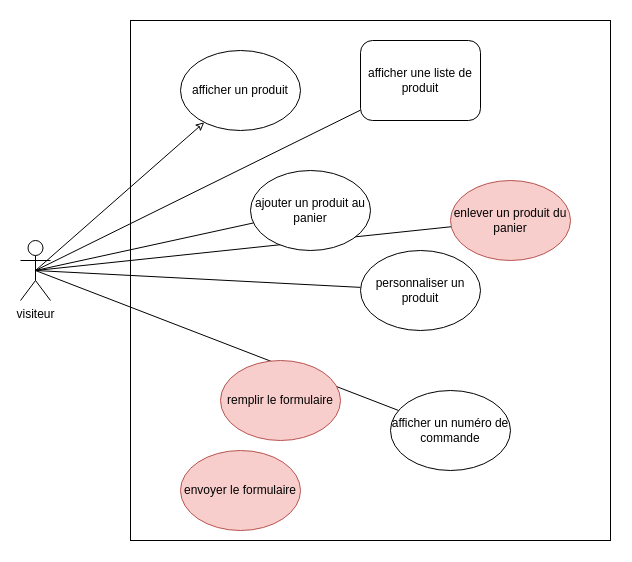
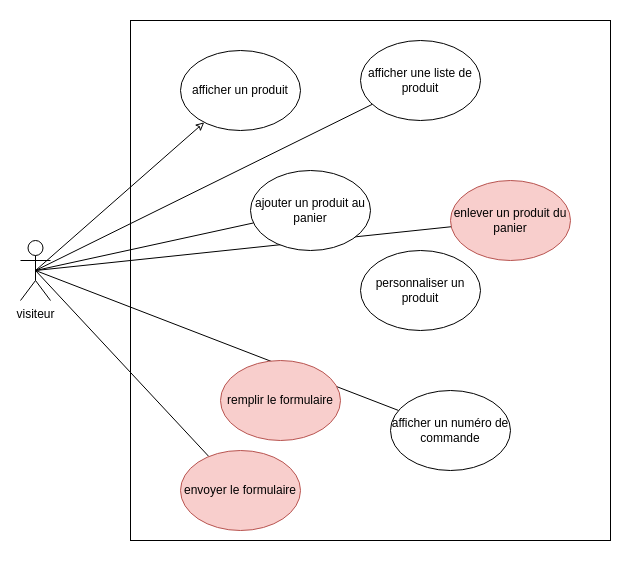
node "afficher une liste de produit": shape rounded rectangle -> ellipse
edge "visiteur" -- "personnaliser un produit": now "visiteur" -- "envoyer le formulaire"
